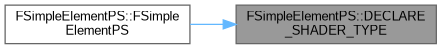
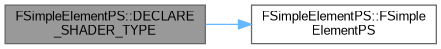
edge "FSimpleElementPS::FSimple ElementPS" -> "FSimpleElementPS::DECLARE _SHADER_TYPE": reversed
